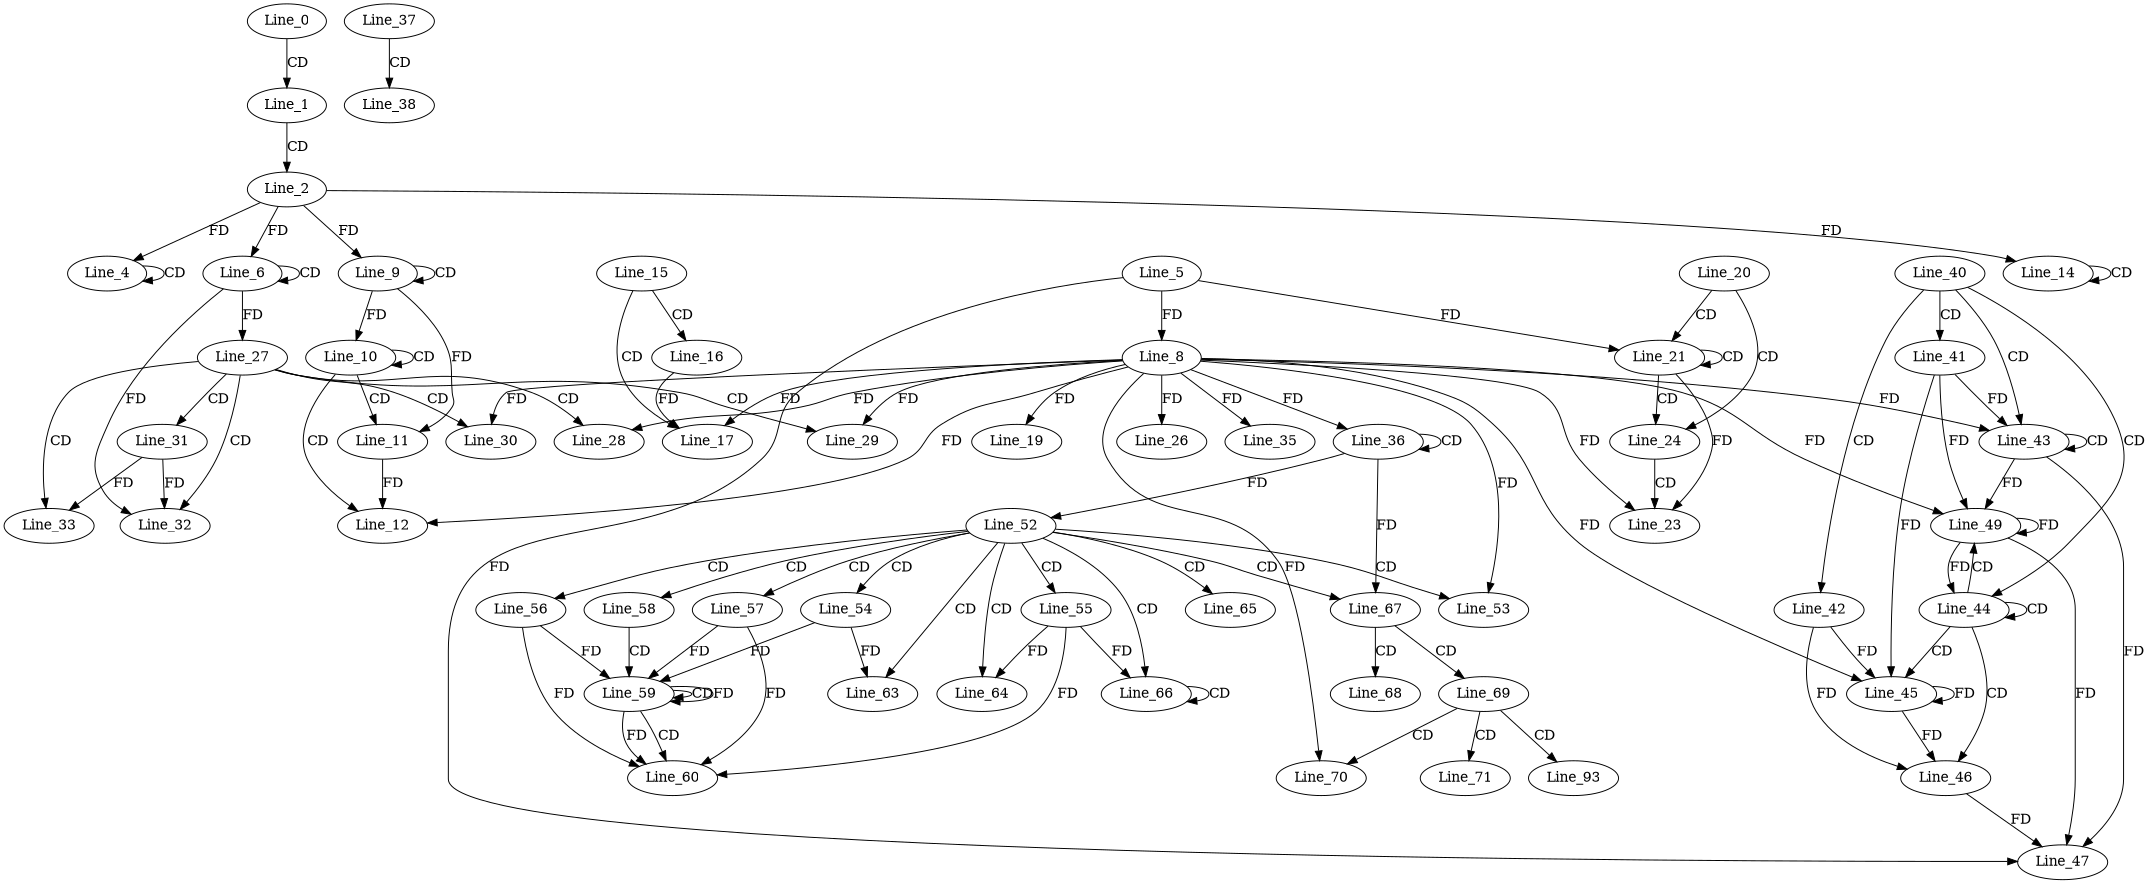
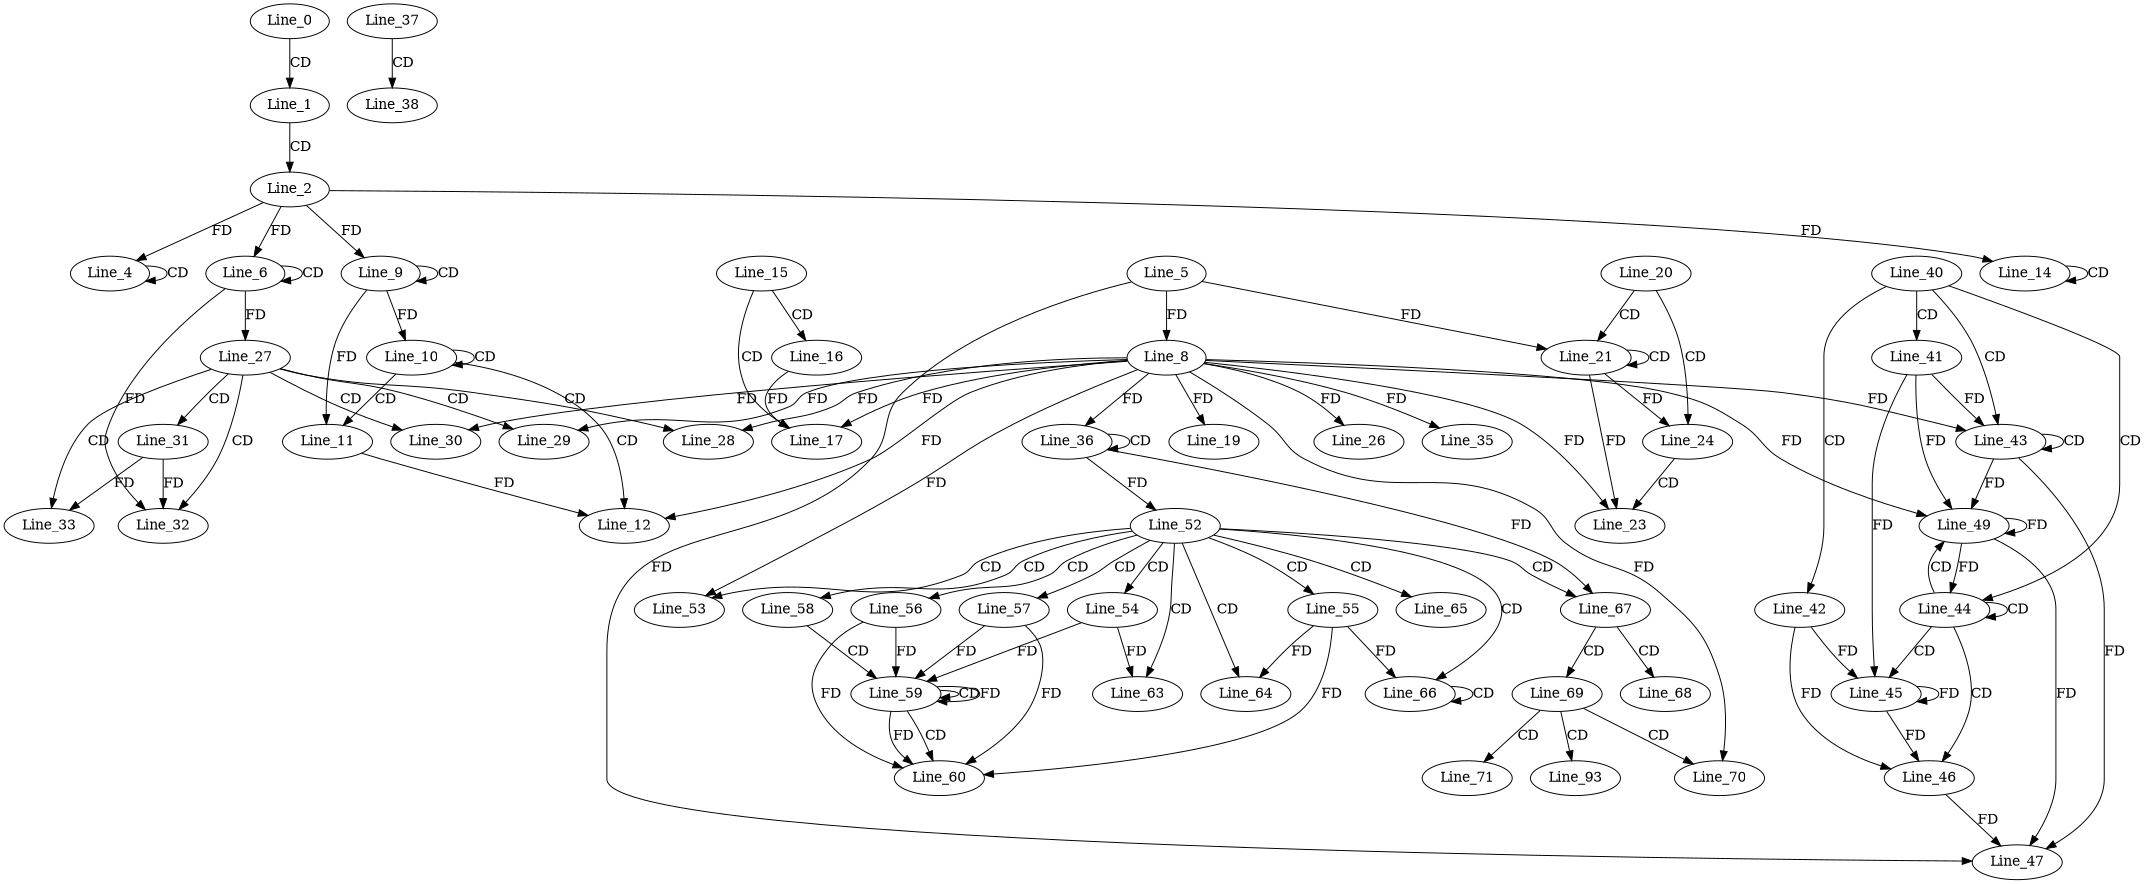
edge "Line_21" -> "Line_24": label "CD" -> "FD"
edge "Line_8" -> "Line_45": removed, label "FD"
